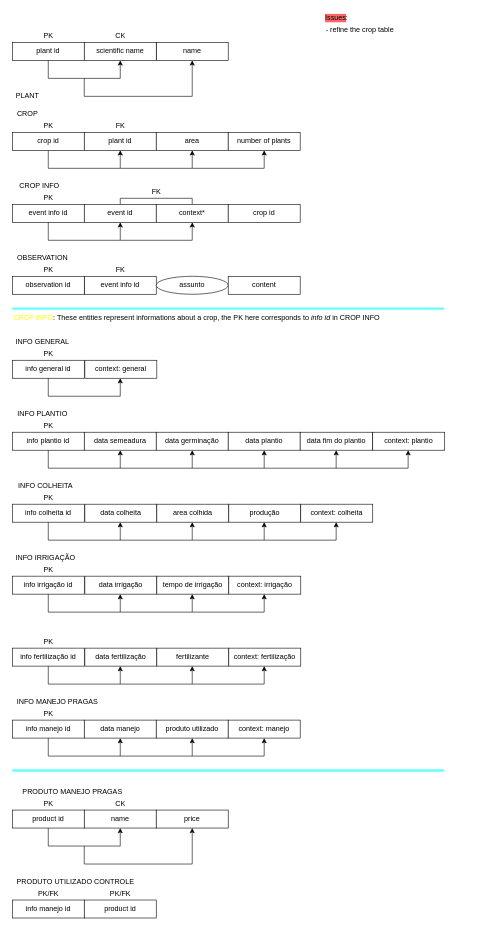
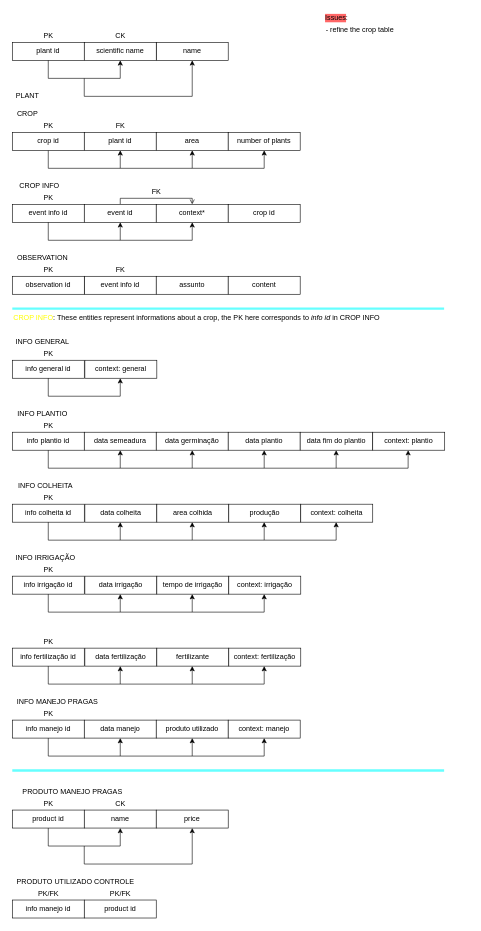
edge "event id" -- "context*": arrowhead none -> open
node "assunto": shape ellipse -> rectangle
